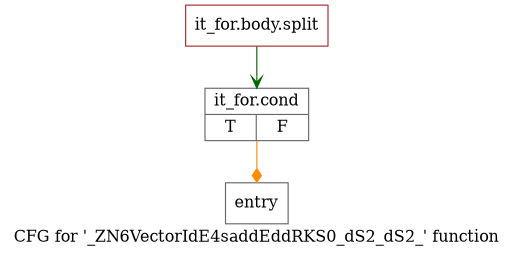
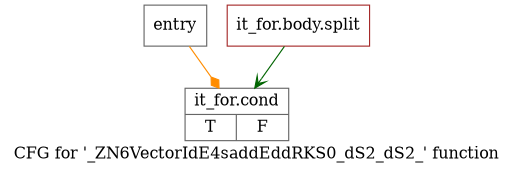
edge "it_for.cond" -> "entry": reversed
